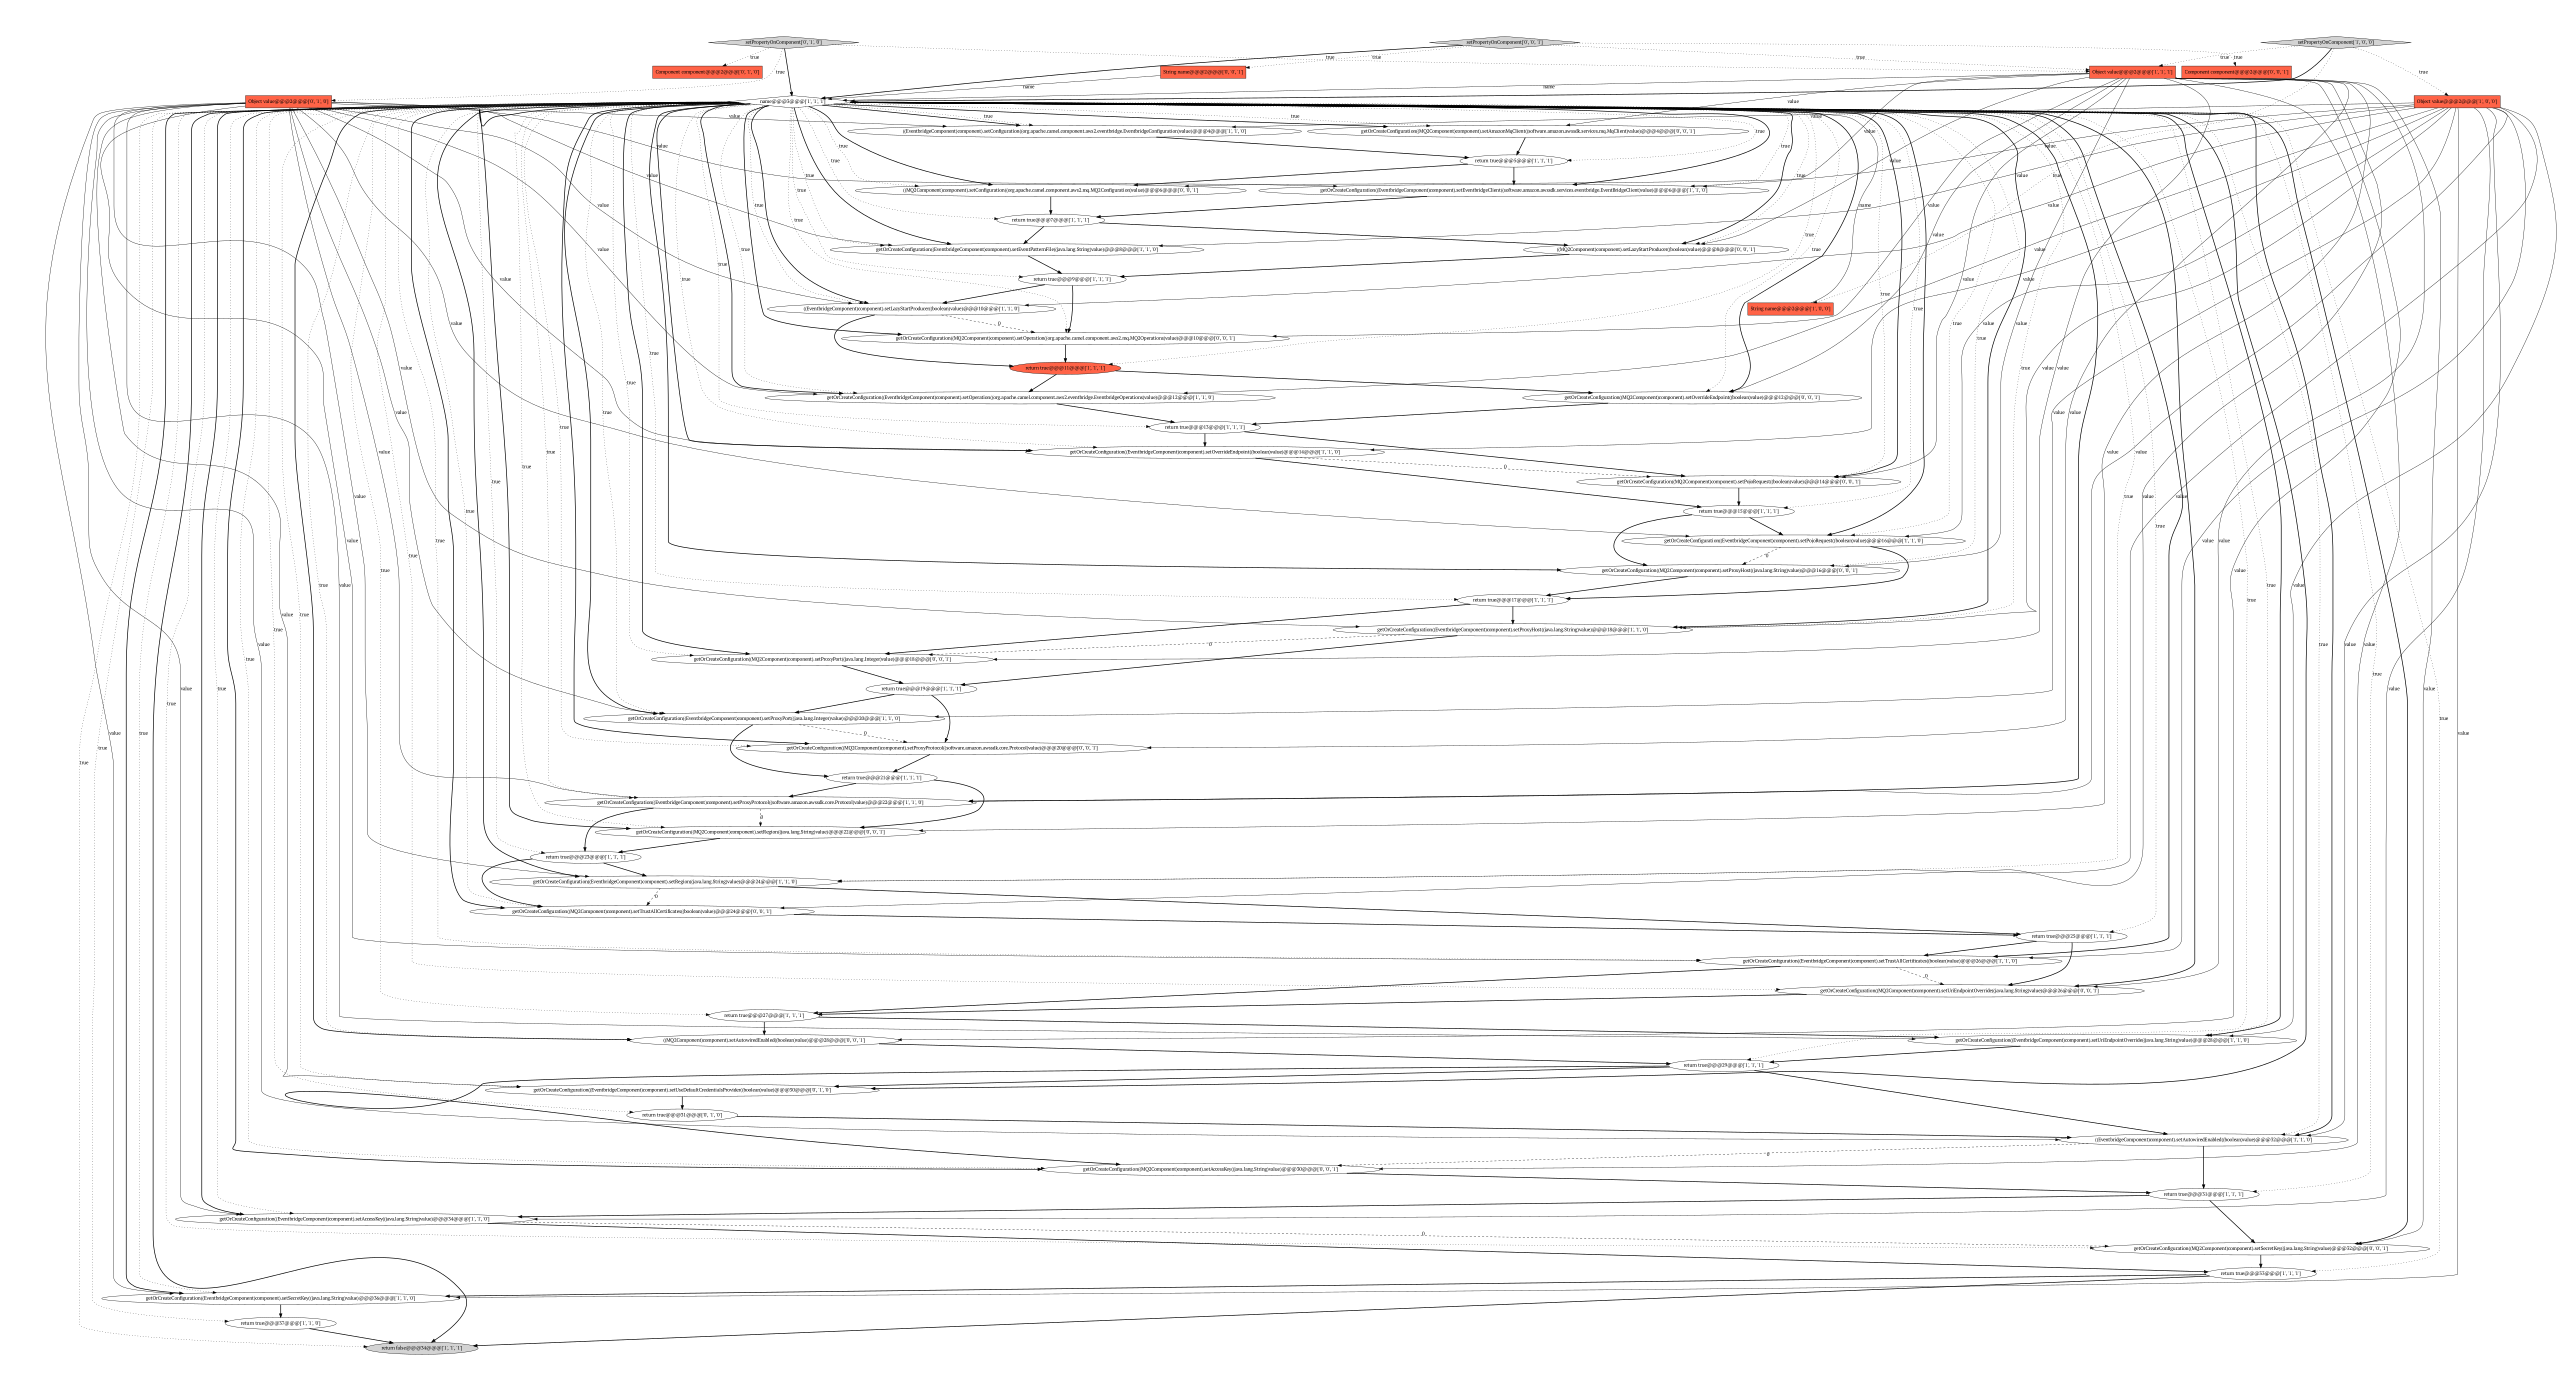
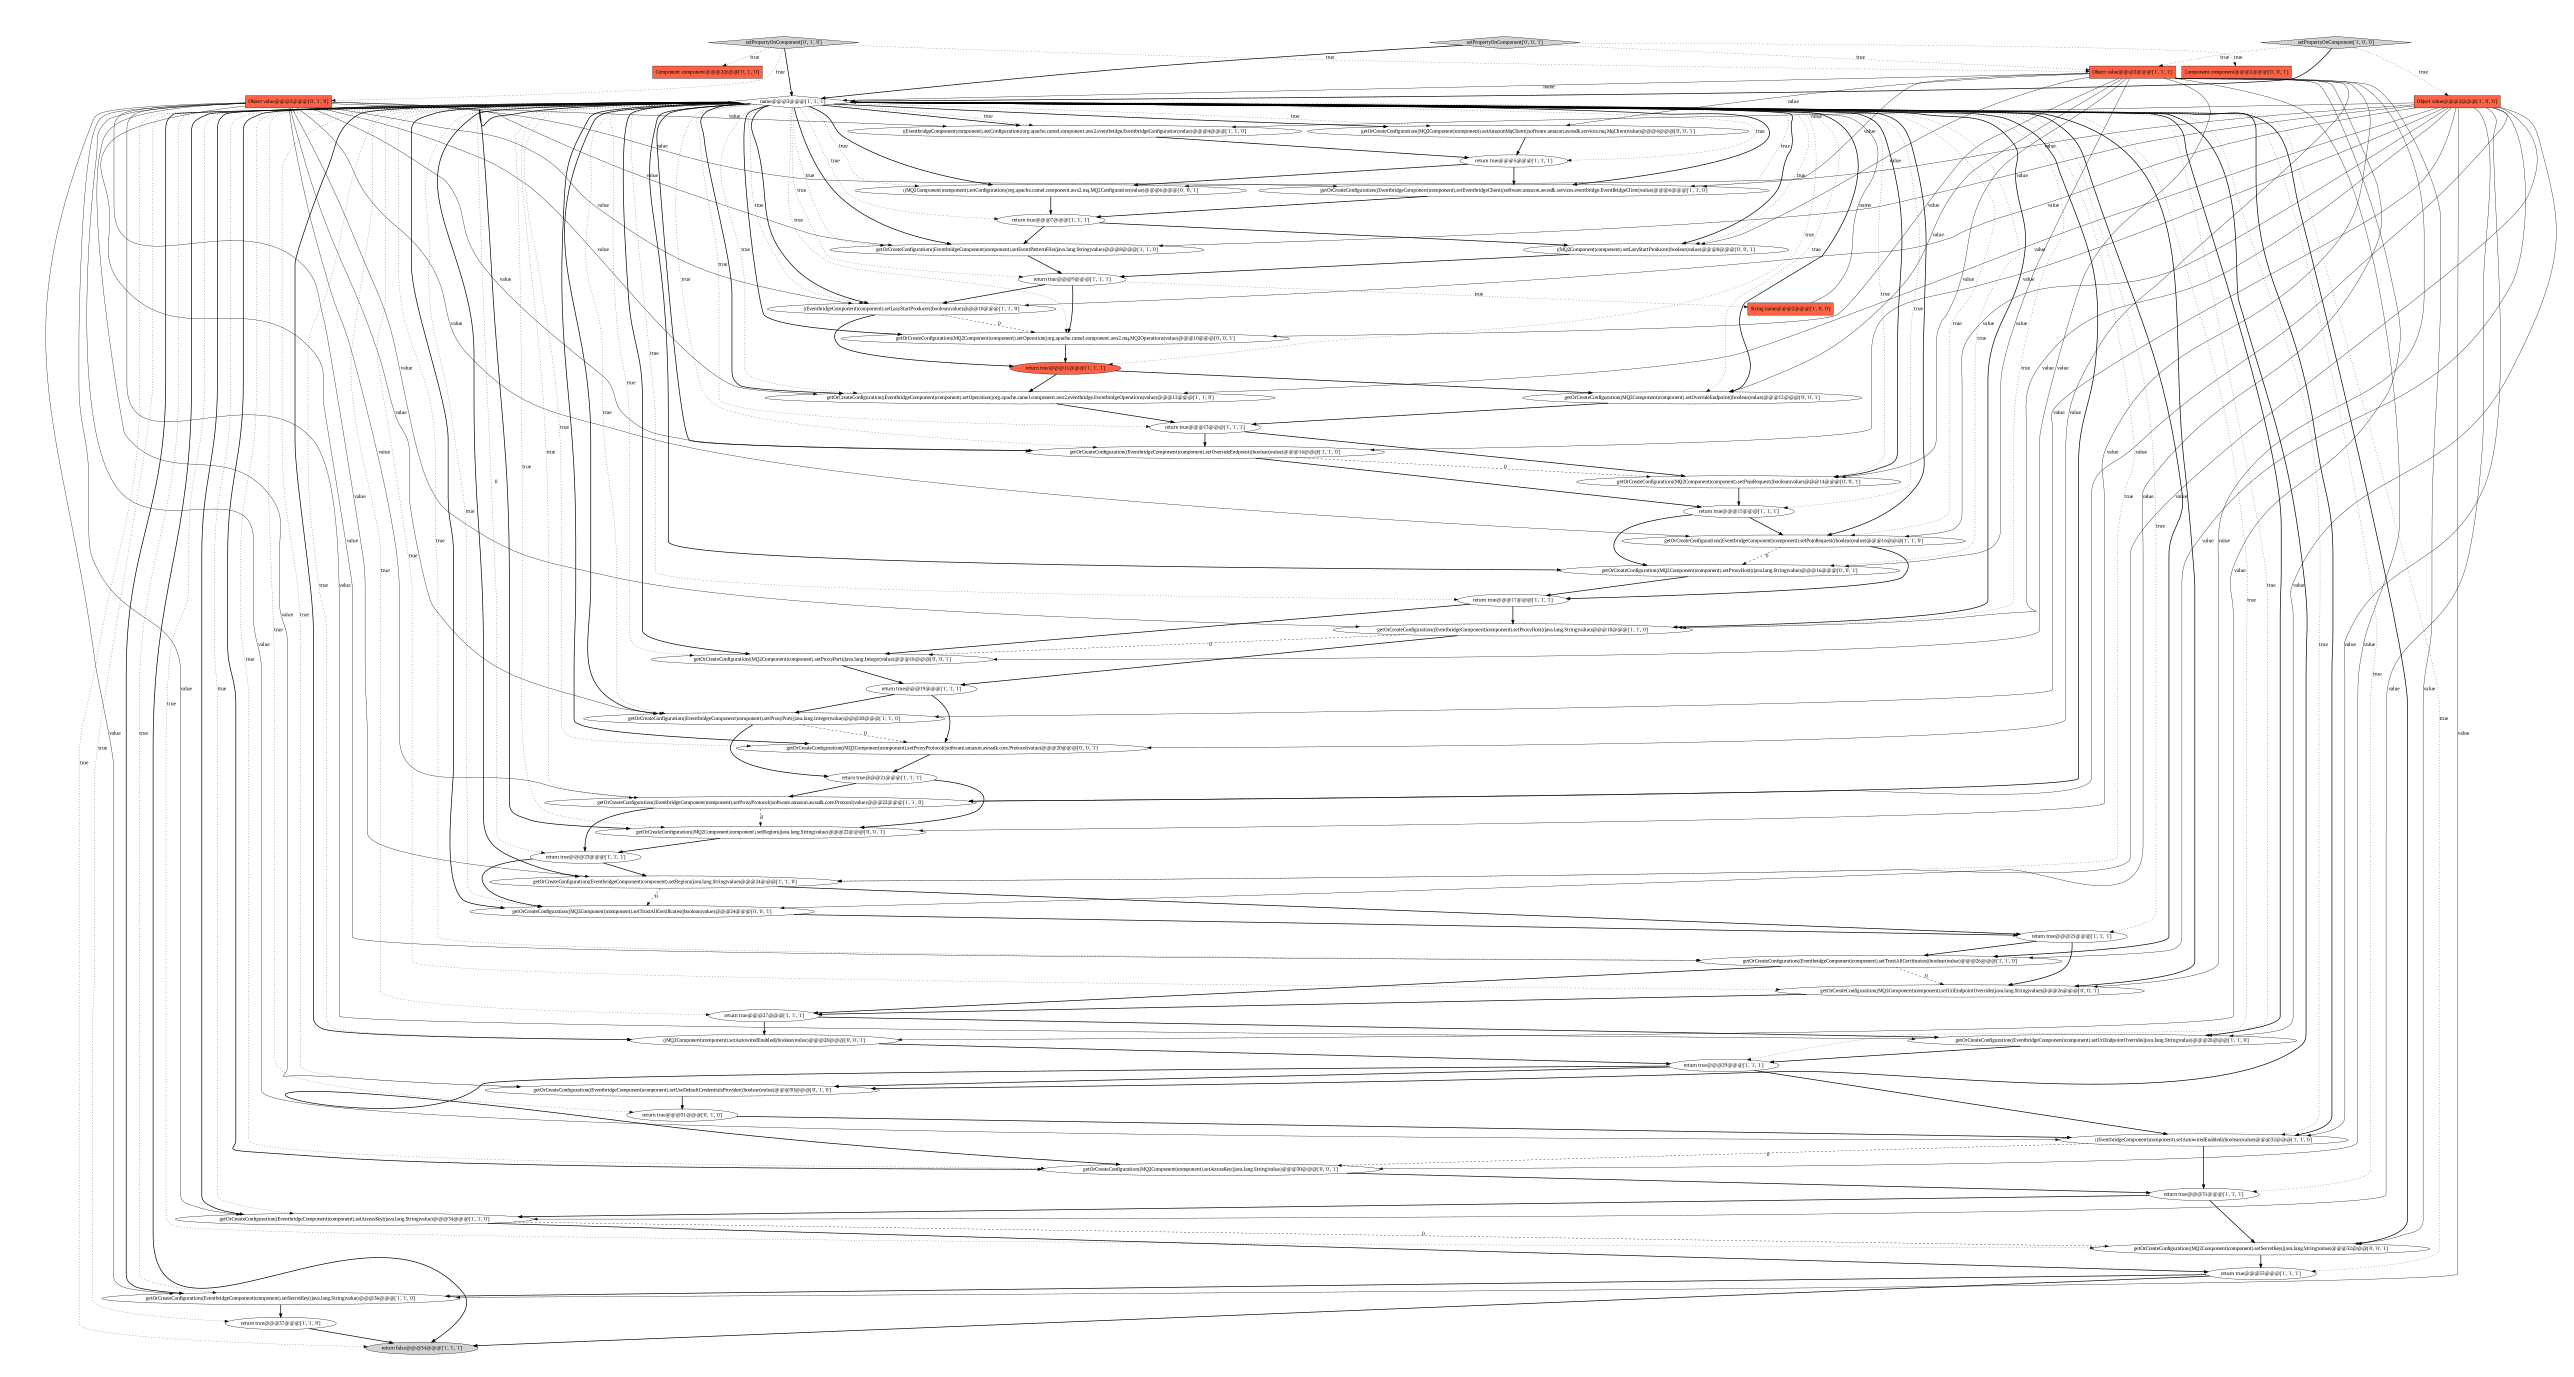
node "String name@@@2@@@['0', '0', '1']": removed
edge "setPropertyOnComponent['1', '0', '0']" -> "String name@@@2@@@['1', '0', '0']": now "return true@@@9@@@['1', '1', '1']" -> "String name@@@2@@@['1', '0', '0']"
edge "name@@@3@@@['1', '1', '1']" -> "return true@@@23@@@['1', '1', '1']": label "true" -> "0"
